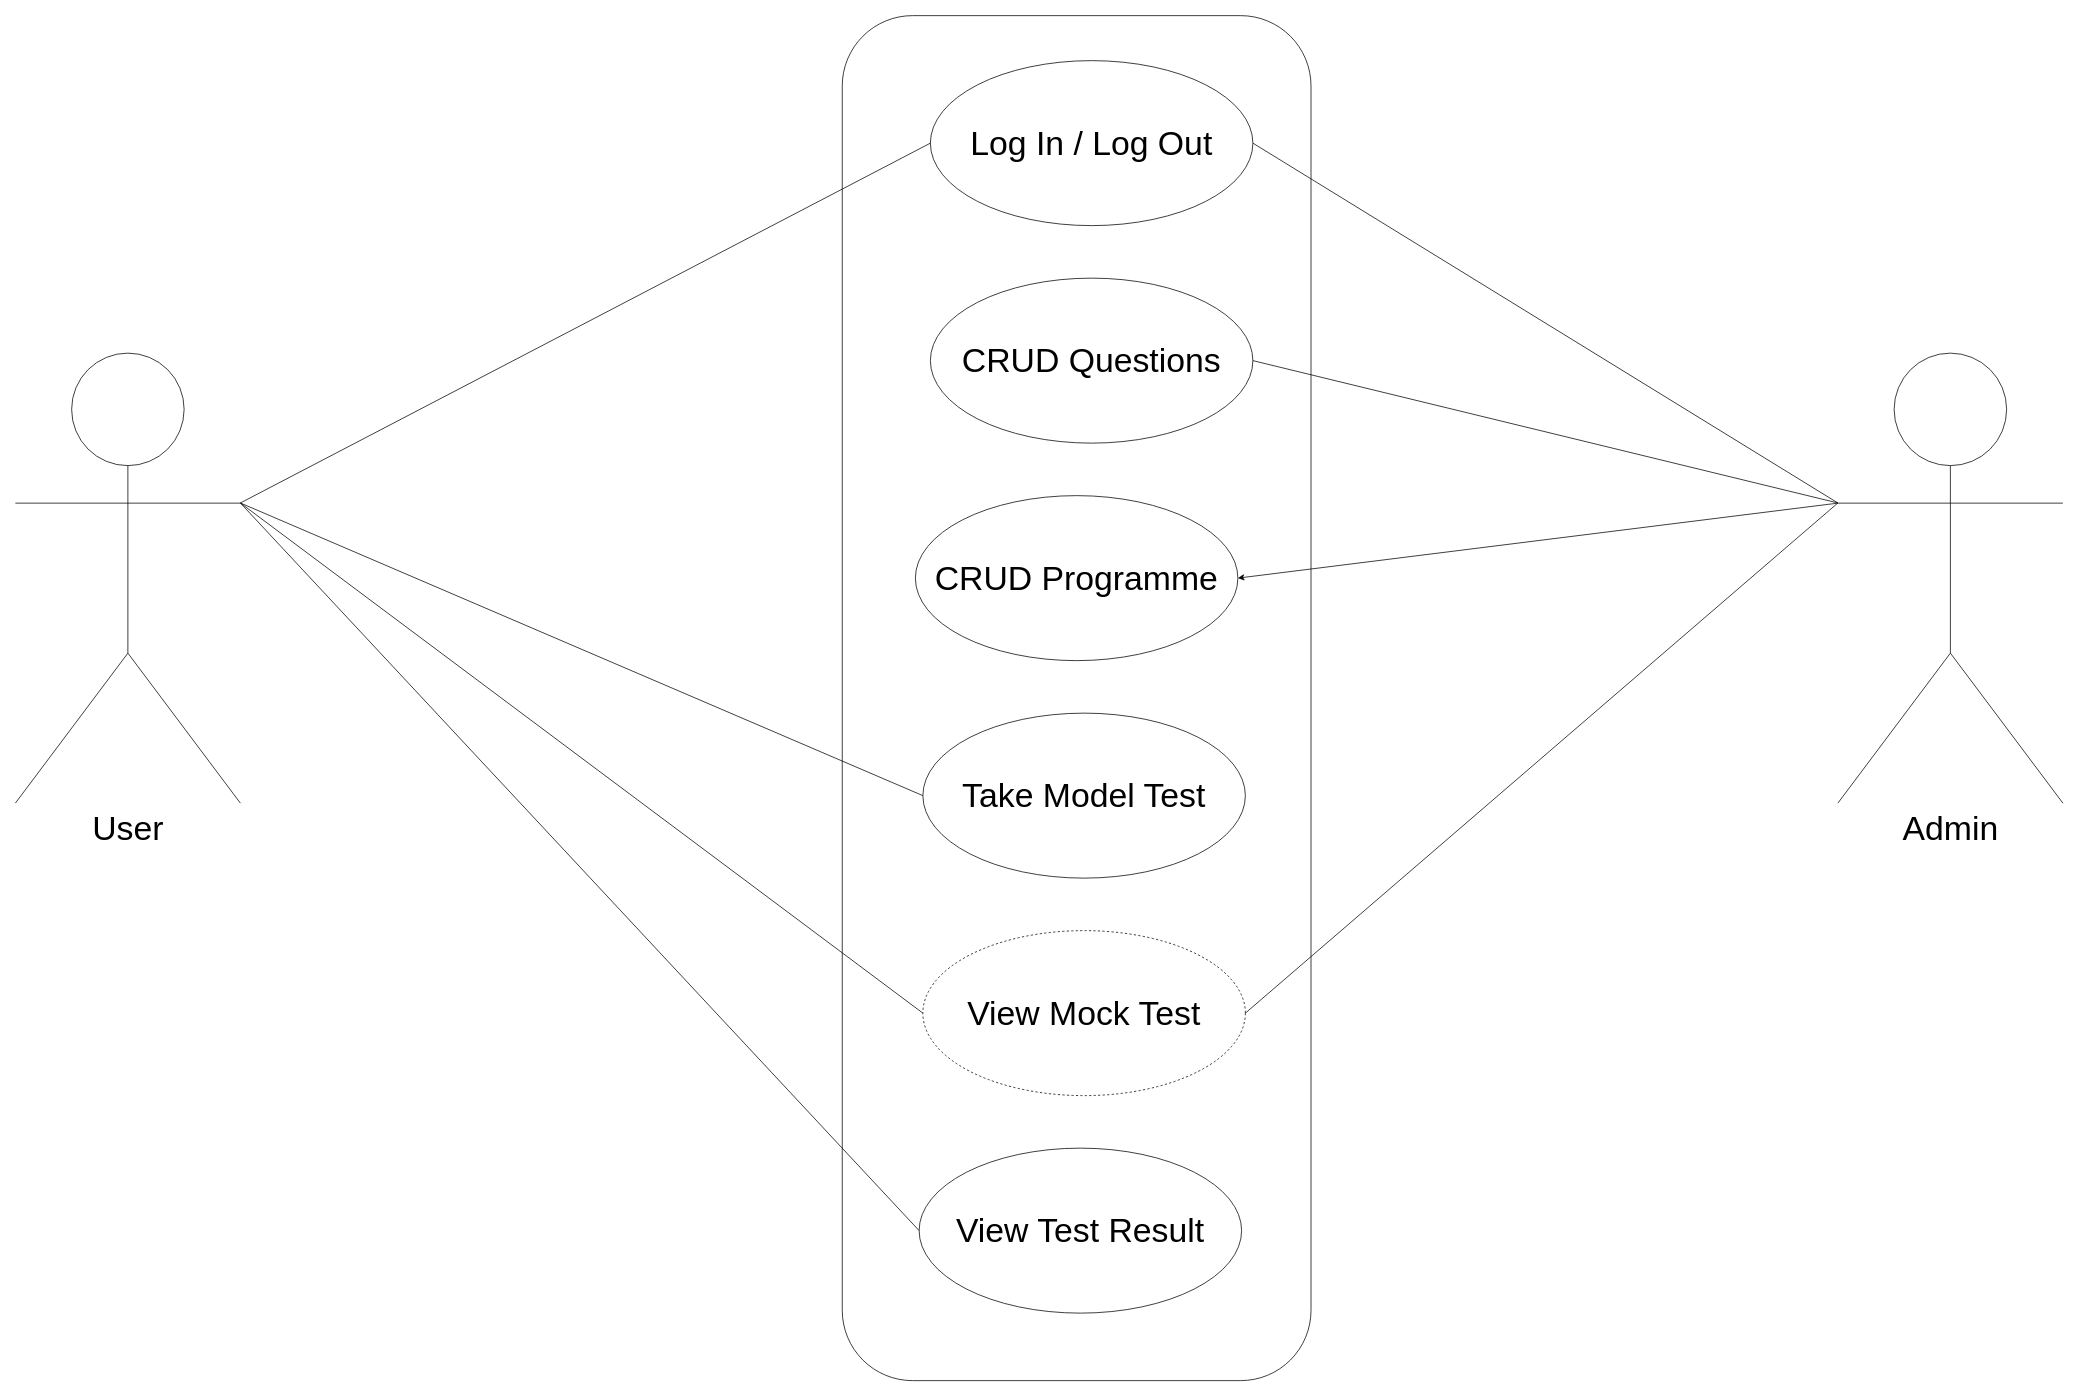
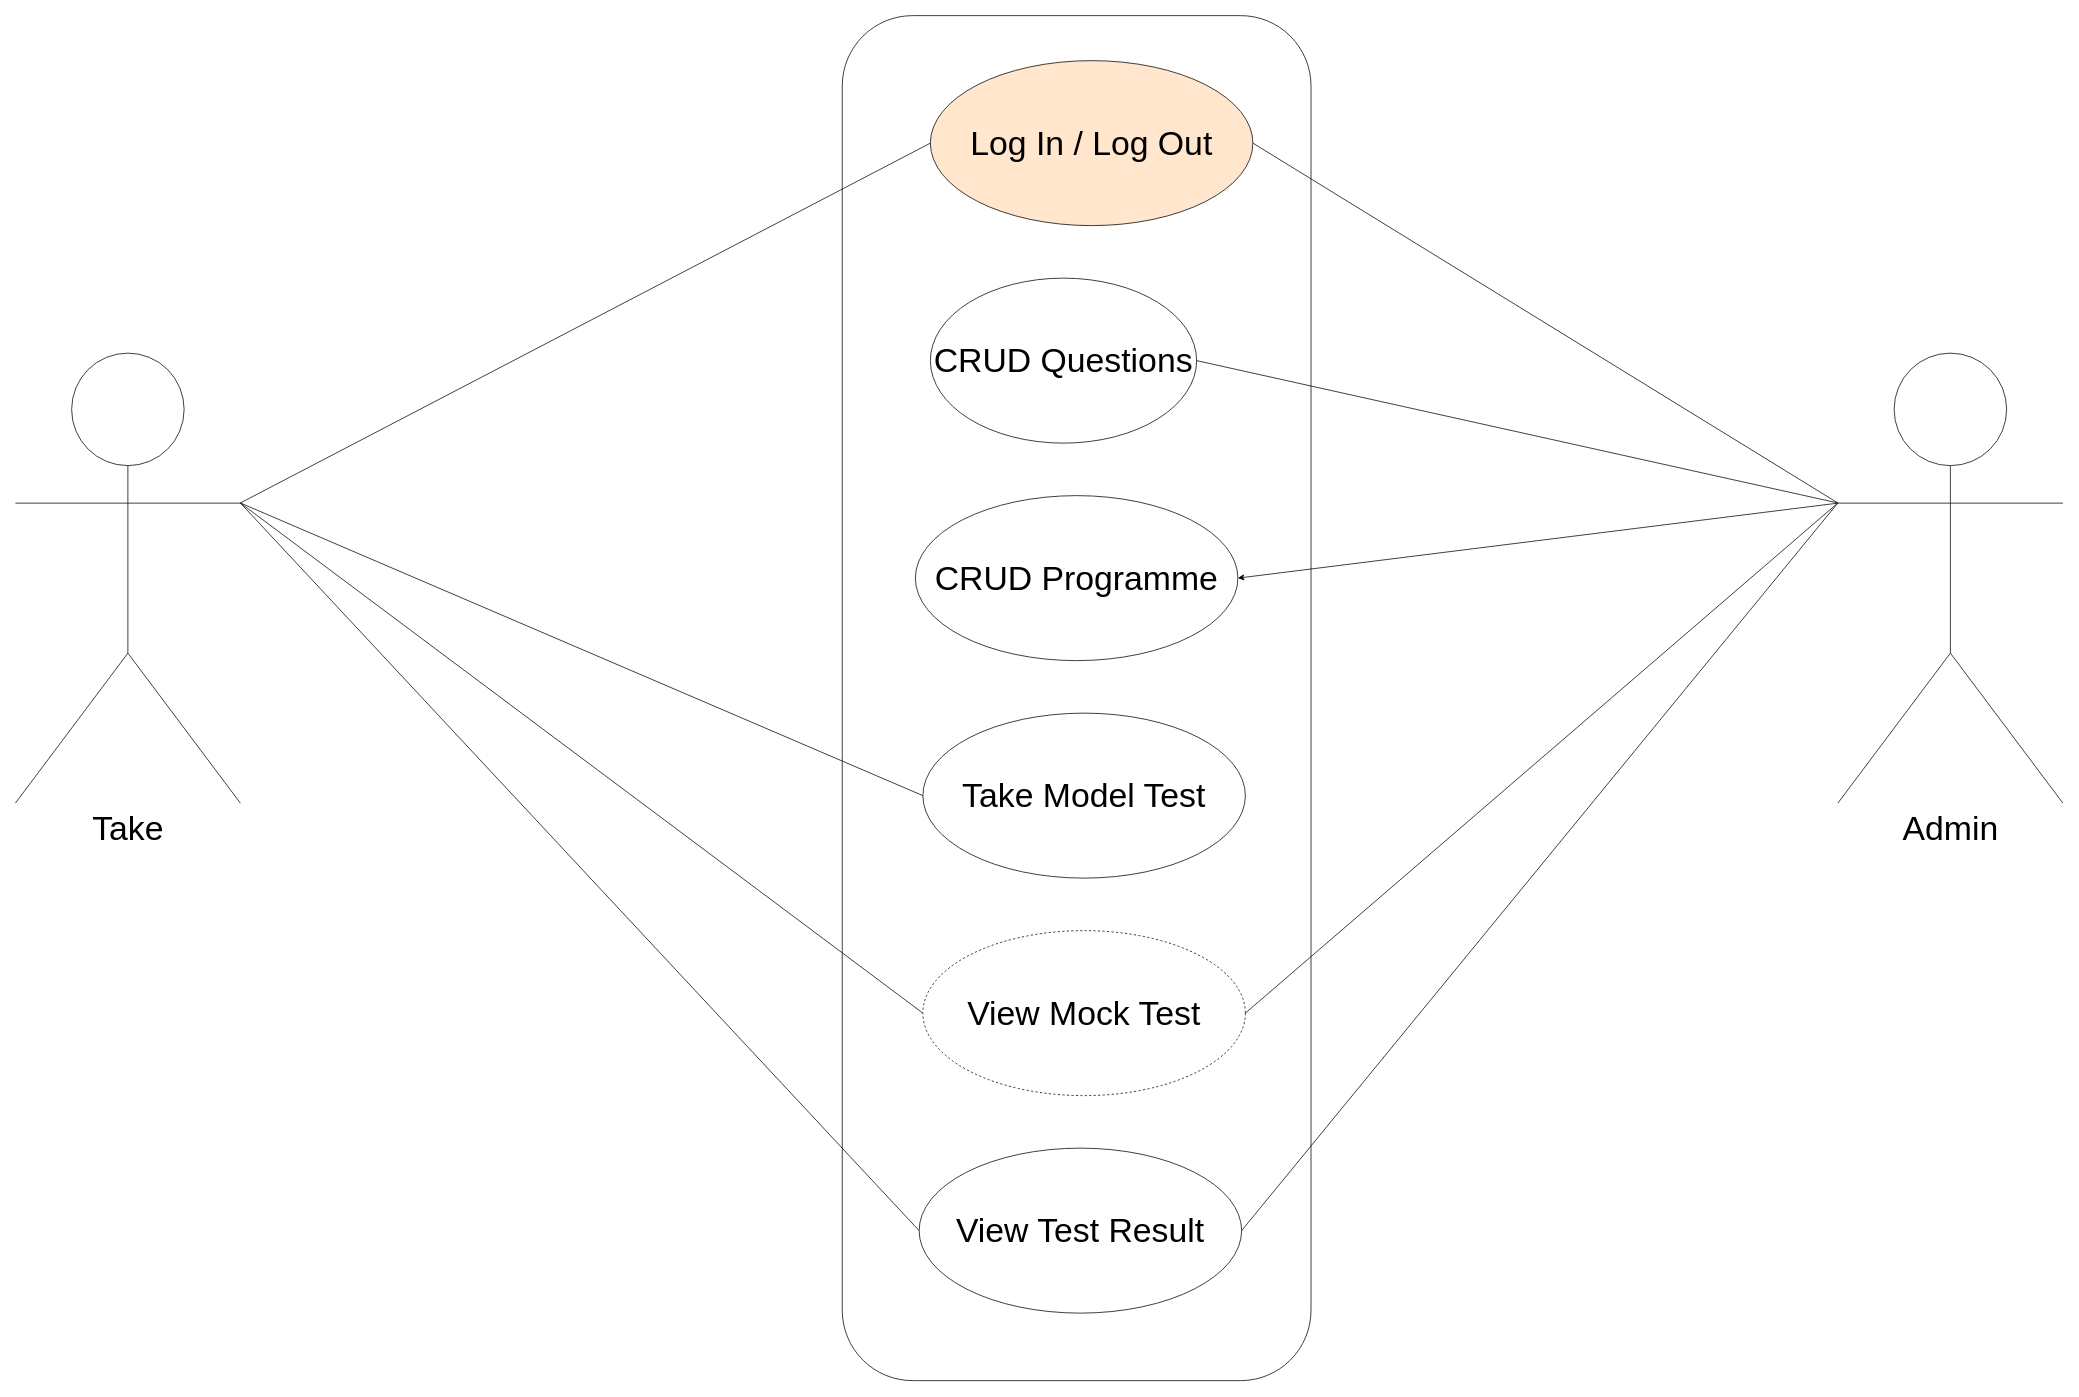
node "Log In / Log Out": fillcolor #ffffff -> #ffe6cc
node "CRUD Questions": size 323x165 -> 266x165
node "User": label "User" -> "Take"
edge "Admin" -- "View Test Result": added
